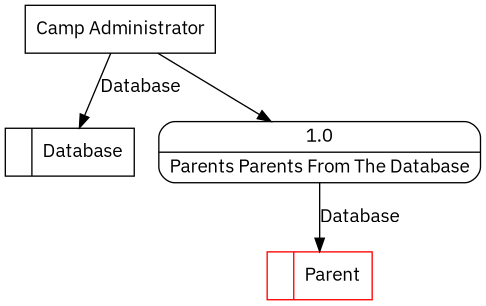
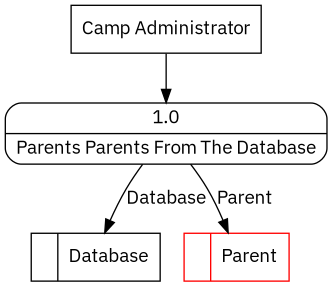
edge "Camp Administrator" -> "Database": now "1.0" -> "Database"
edge "1.0" -> "Parent": label "Database" -> "Parent"
